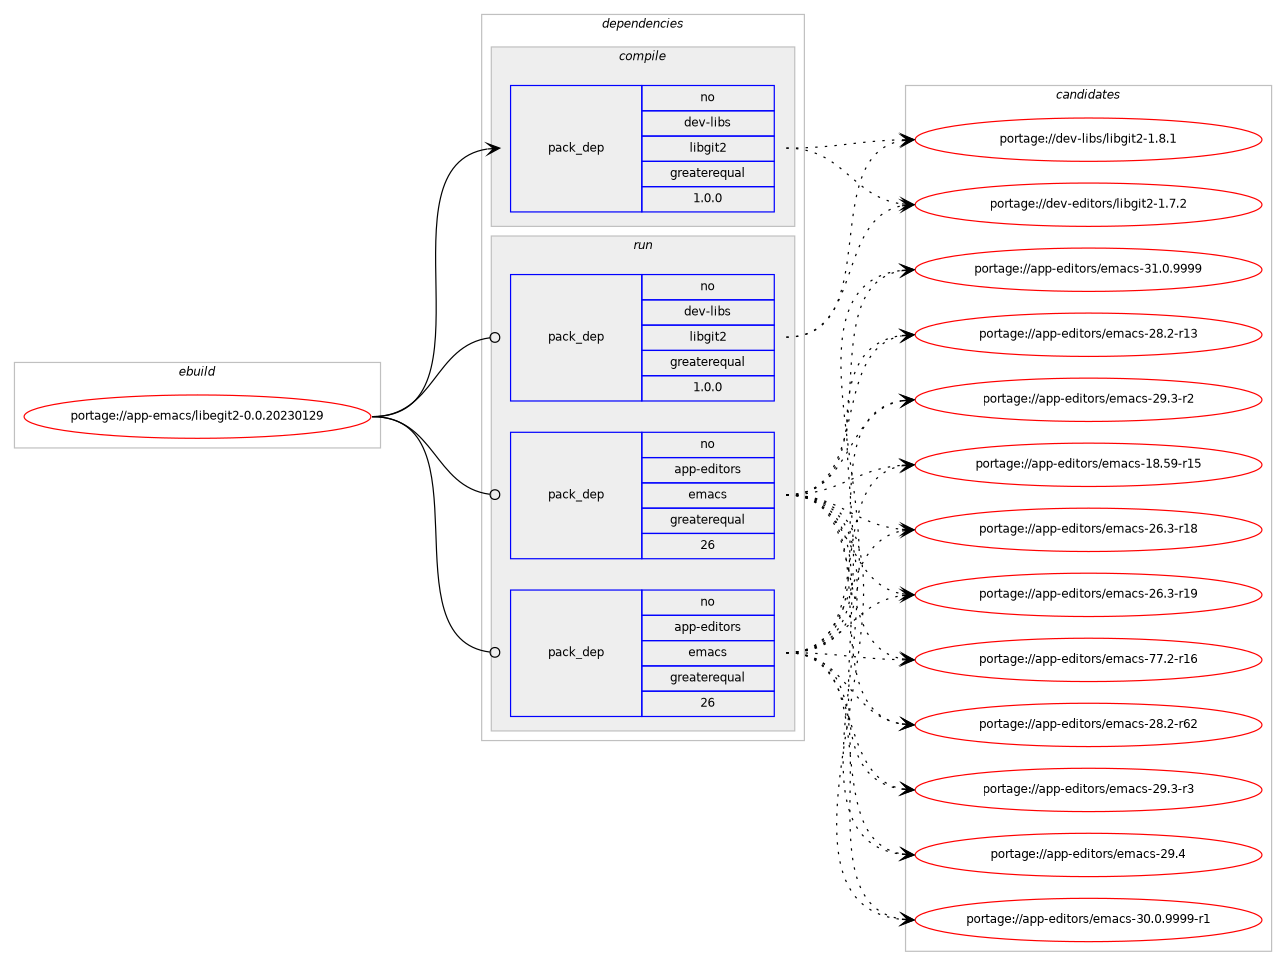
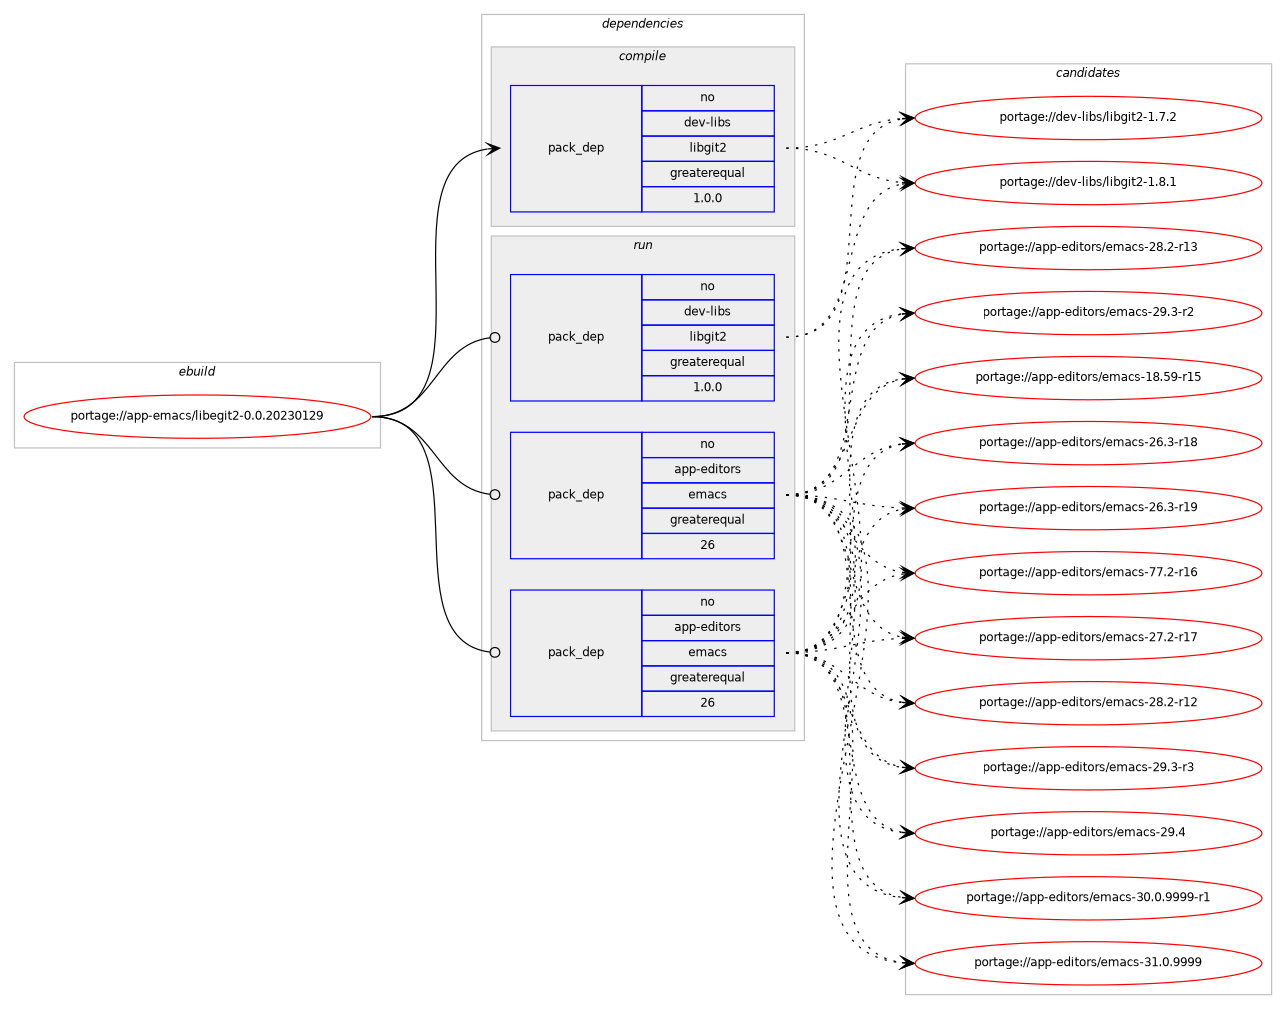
node "portage://dev-editors/libgit2-1.7.2": label "portage://dev-editors/libgit2-1.7.2" -> "portage://dev-libs/libgit2-1.7.2"
node "portage://app-editors/emacs-27.2-r17": added
node "portage://app-editors/emacs-28.2-r62": label "portage://app-editors/emacs-28.2-r62" -> "portage://app-editors/emacs-28.2-r12"
